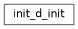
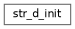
node "init_d_init": label "init_d_init" -> "str_d_init"
